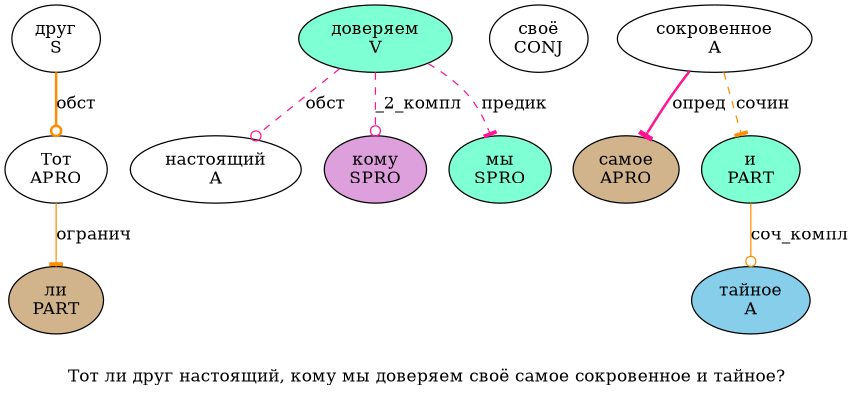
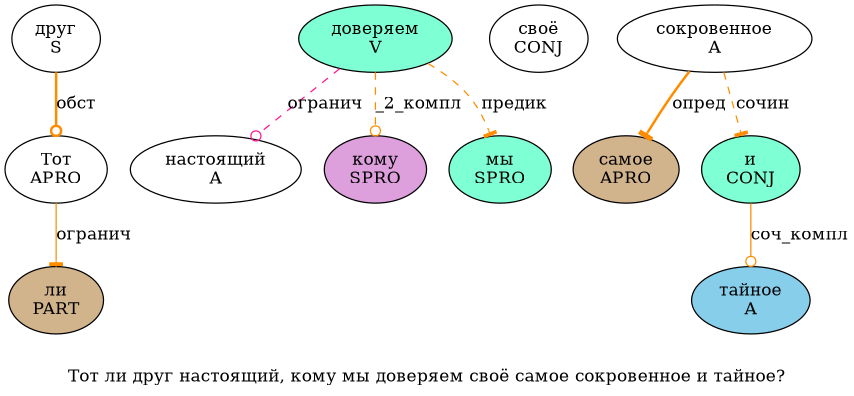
edge "доверяем V" -> "мы SPRO": color deeppink -> darkorange
edge "доверяем V" -> "кому SPRO": color deeppink -> darkorange
edge "сокровенное A" -> "самое APRO": color deeppink -> darkorange
edge "доверяем V" -> "настоящий A": label "обст" -> "огранич"
node "и PART": label "и PART" -> "и CONJ"
